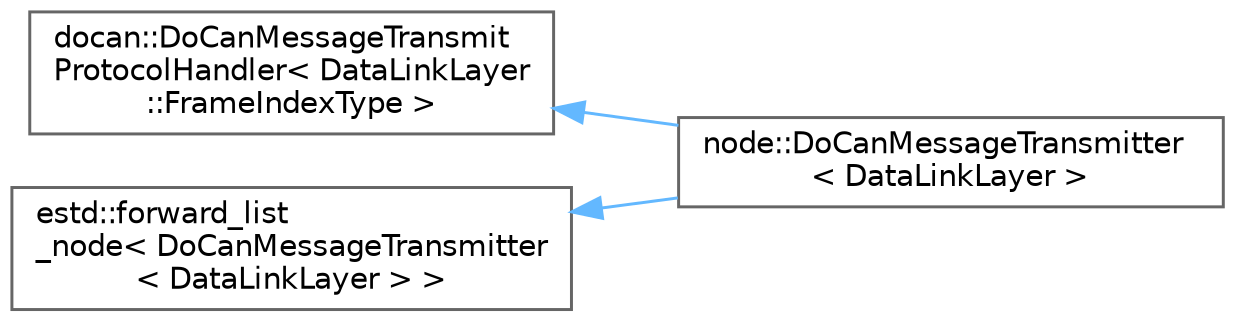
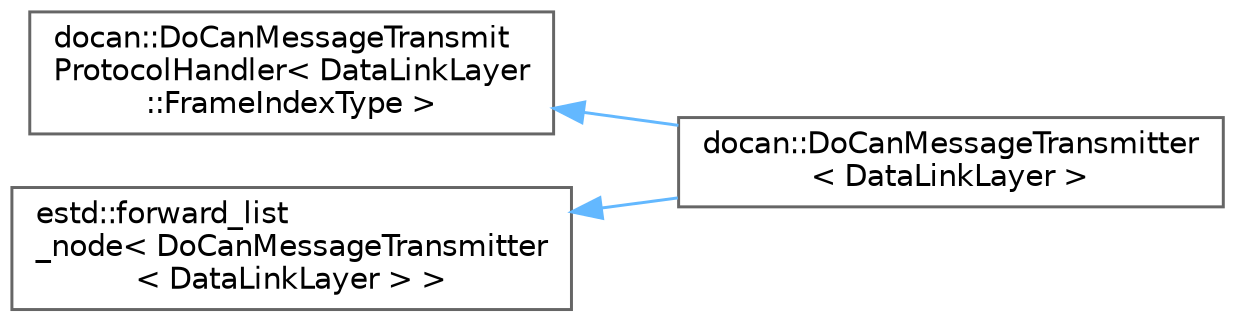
node "node::DoCanMessageTransmitter < DataLinkLayer >": label "node::DoCanMessageTransmitter < DataLinkLayer >" -> "docan::DoCanMessageTransmitter < DataLinkLayer >"
